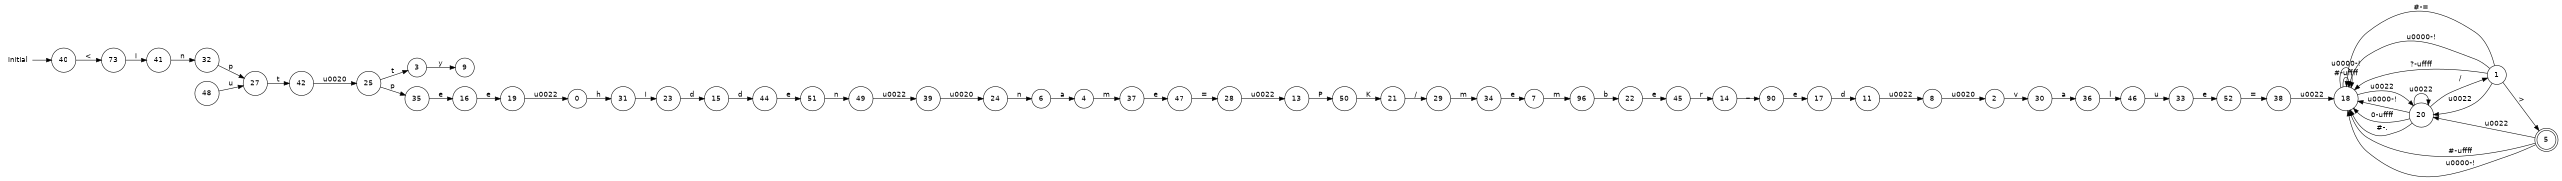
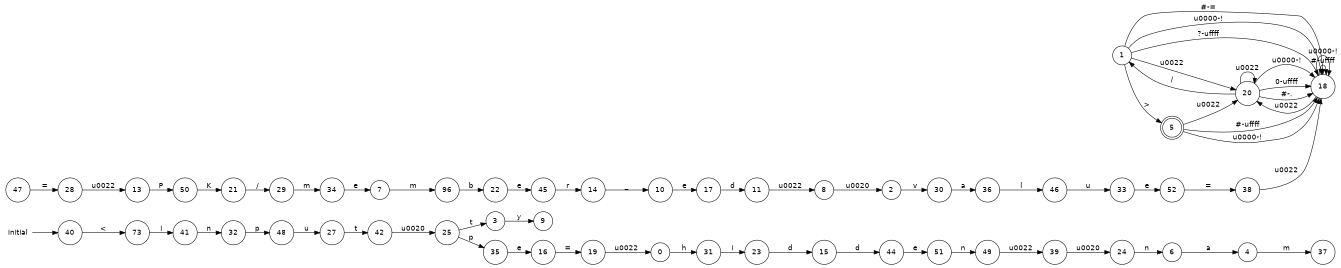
edge "32" -> "27": now "32" -> "48"
edge "16" -> "19": label "e" -> "="
edge "37" -> "47": removed, label "e"
node "90": label "90" -> "10"
